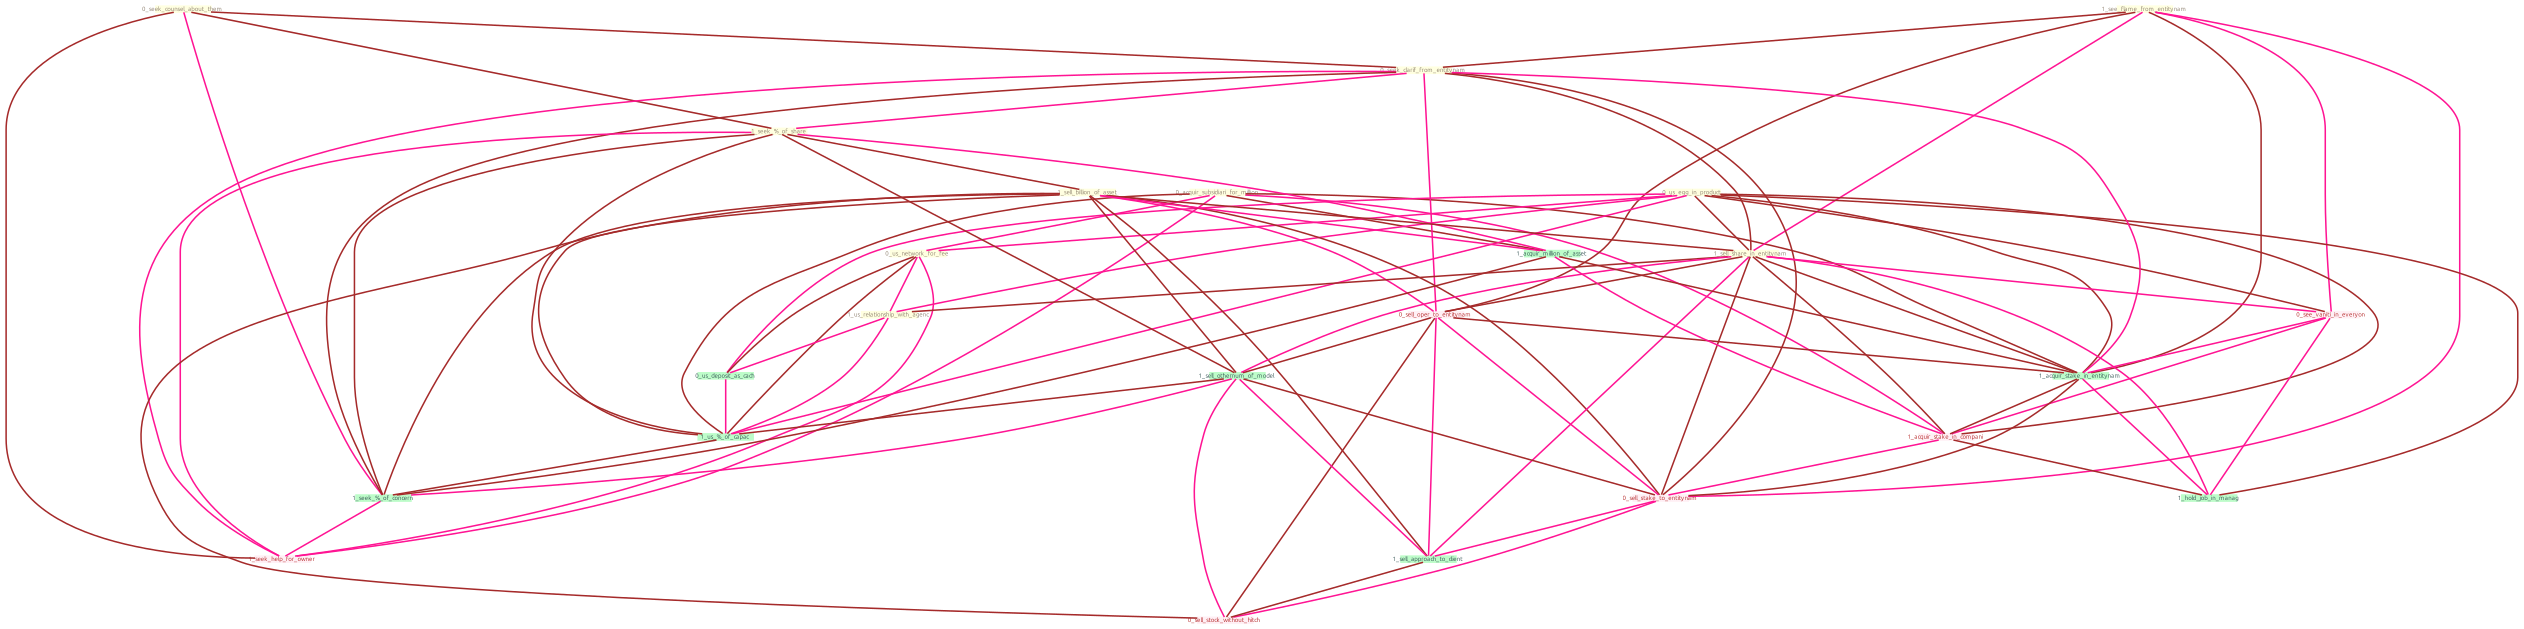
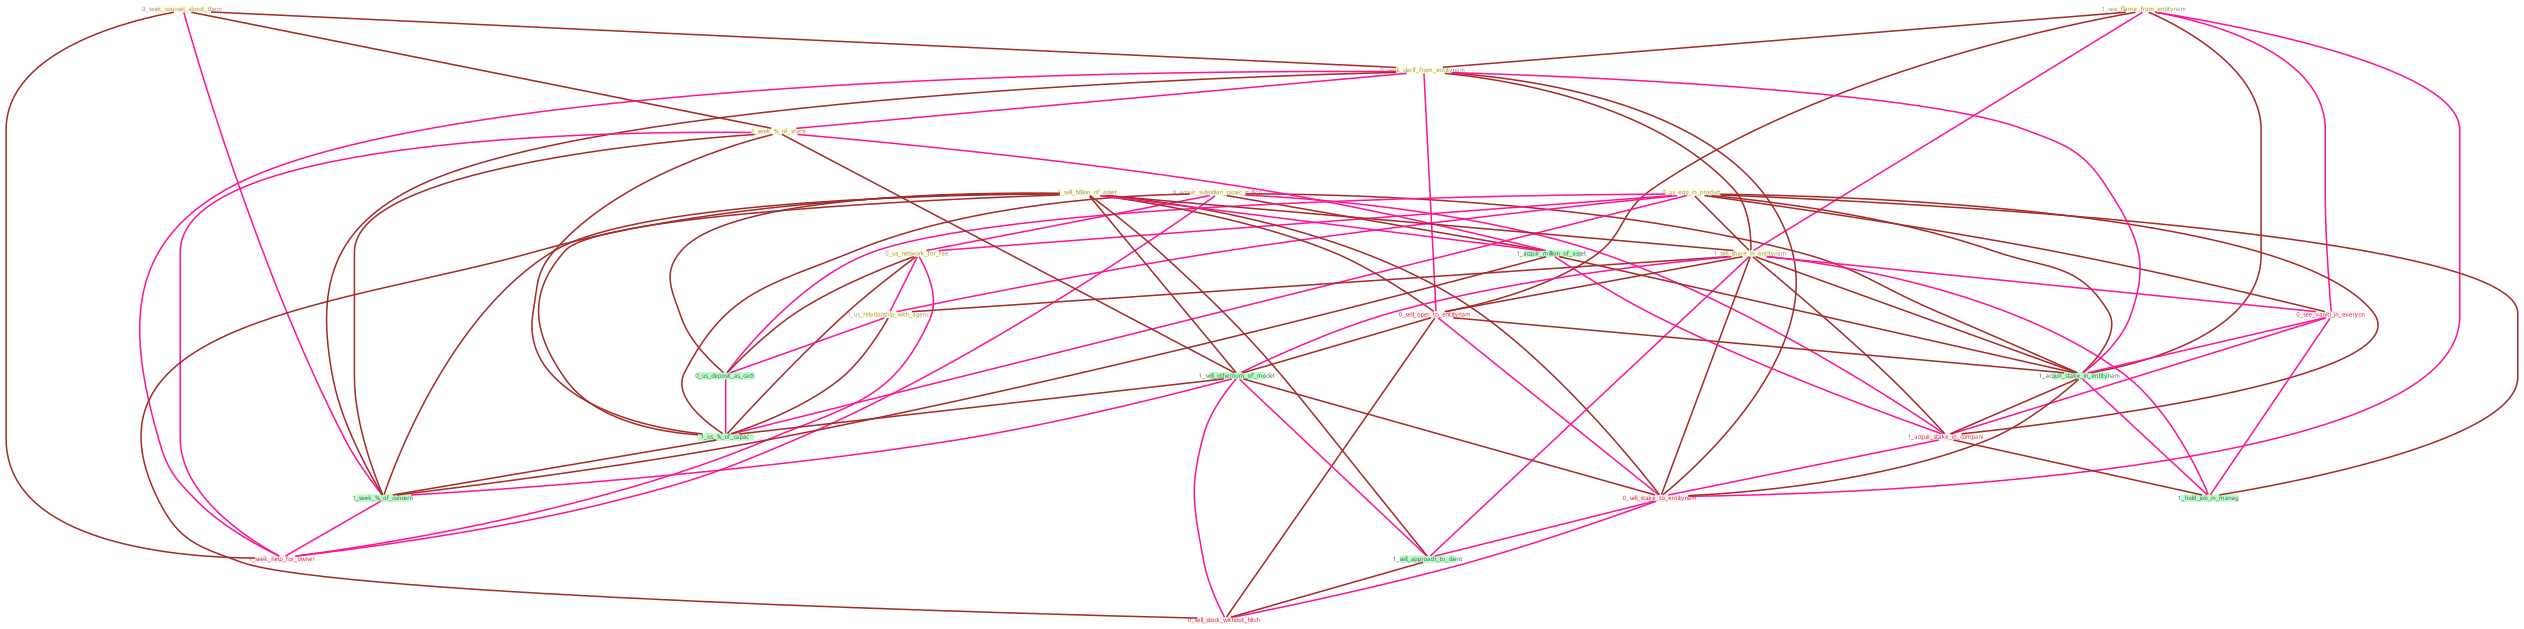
edge "1_seek_%_of_share" -- "1_sell_billion_of_asset": now "0_us_deposit_as_cach" -- "1_sell_billion_of_asset"
node "0_acquir_subsidiari_for_million": label "0_acquir_subsidiari_for_million" -> "0_acquir_subsidiari_capac_million"
edge "1_sell_billion_of_asset" -- "0_sell_oper_to_entitynam": color deeppink -> brown
edge "1_us_relationship_with_agenc" -- "1_us_%_of_capac": color deeppink -> brown
edge "0_sell_oper_to_entitynam" -- "1_sell_approach_to_client": removed
